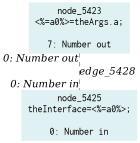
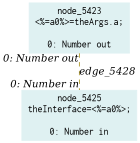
node "node_5423 <%=a0%>=theArgs.a; 7: Number out": label "node_5423 <%=a0%>=theArgs.a; 7: Number out" -> "node_5423 <%=a0%>=theArgs.a; 0: Number out"
